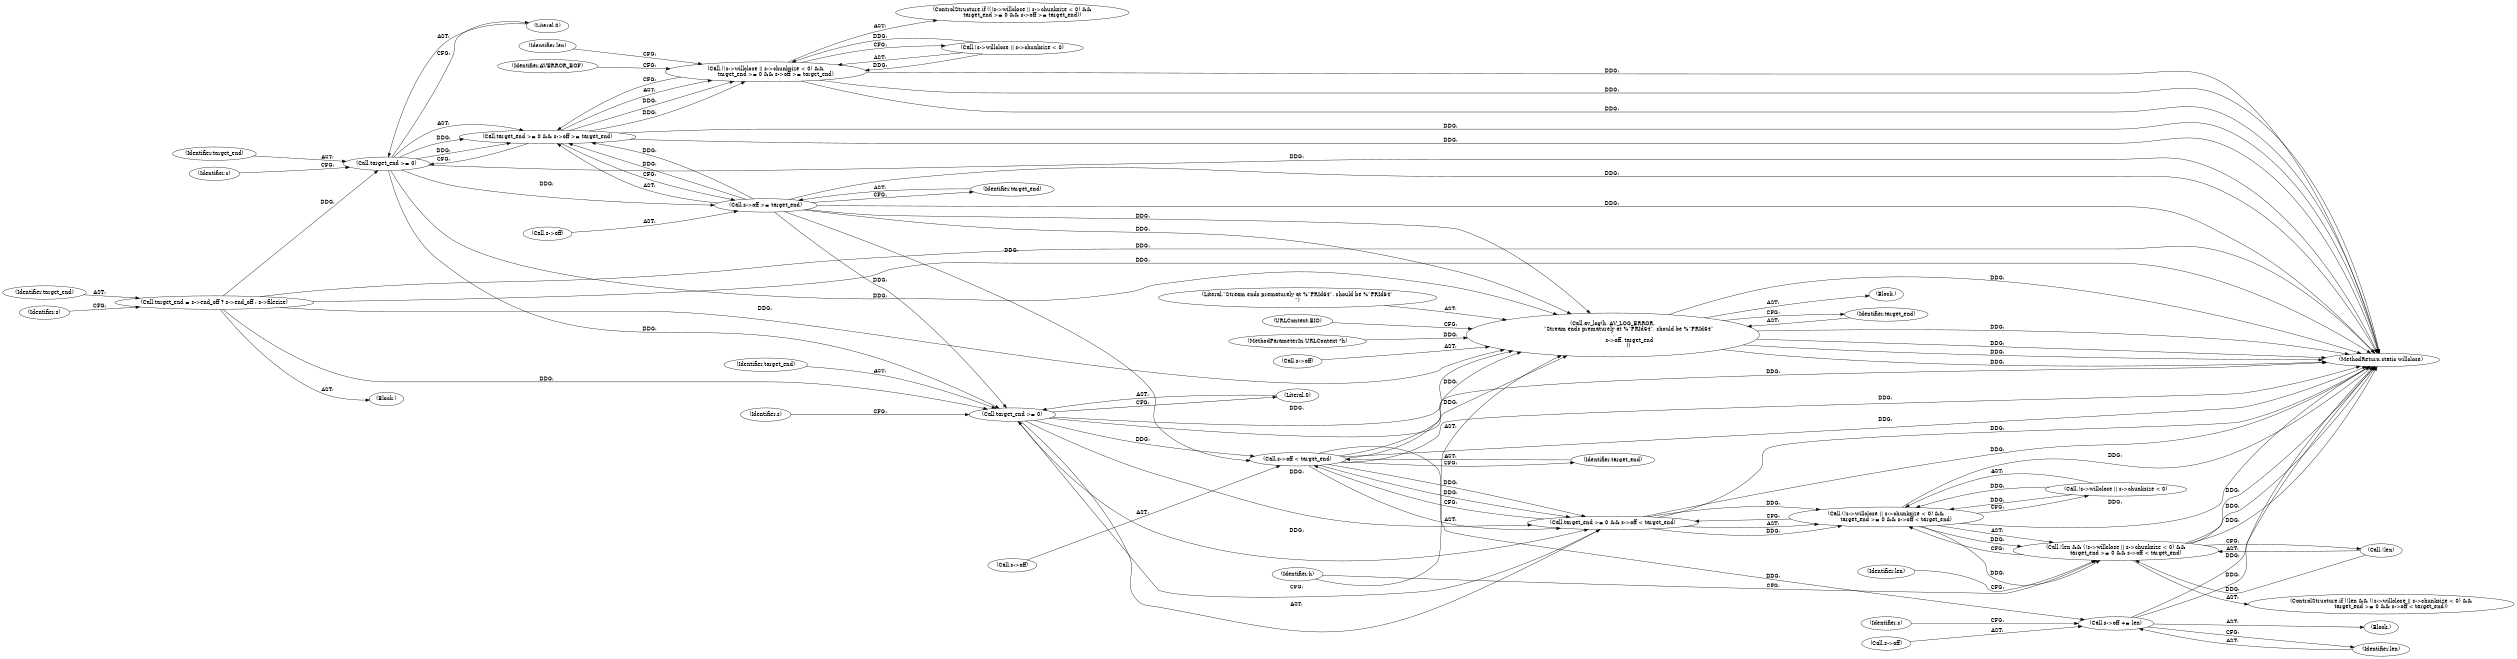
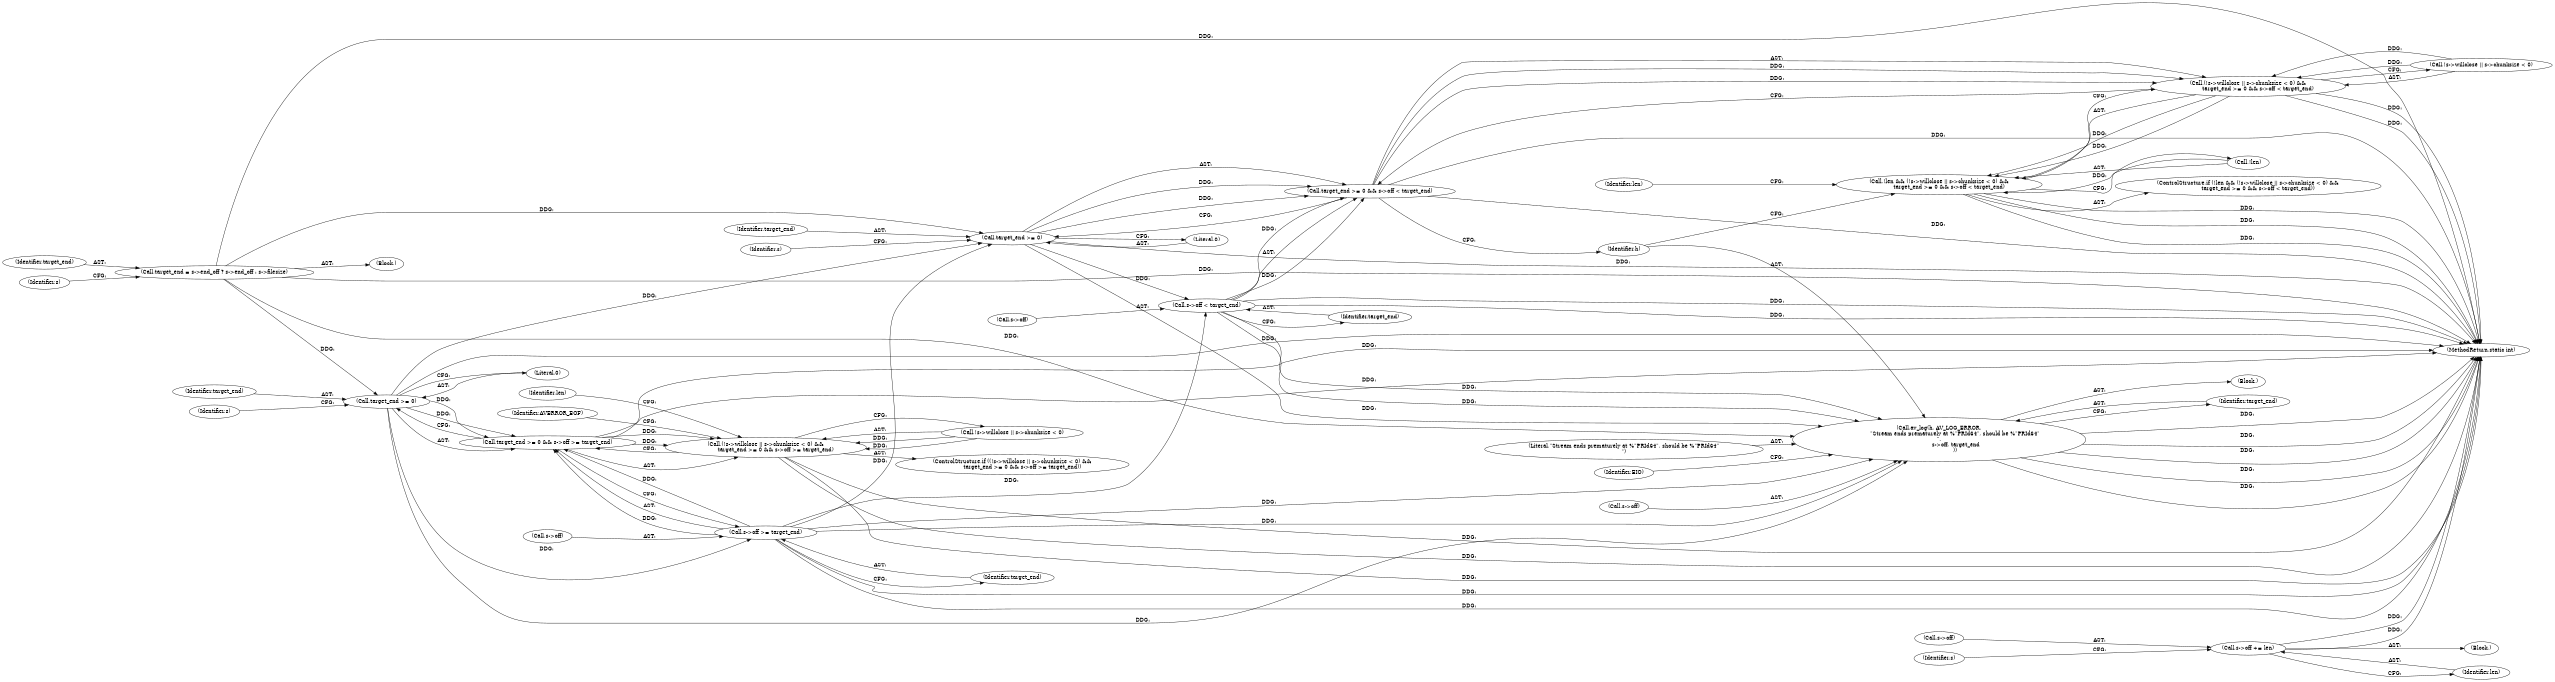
node "(URLContext,EIO)": label "(URLContext,EIO)" -> "(Identifier,EIO)"
node "(MethodParameterIn,URLContext *h)": removed
node "(MethodReturn,static willclose)": label "(MethodReturn,static willclose)" -> "(MethodReturn,static int)"
edge "(Call,target_end >= 0 && s->off < target_end)" -> "(Call,s->off < target_end)": now "(Call,target_end >= 0 && s->off < target_end)" -> "(Identifier,h)"
edge "(Call,s->off < target_end)" -> "(Call,s->off += len)": removed, label "DDG:"
